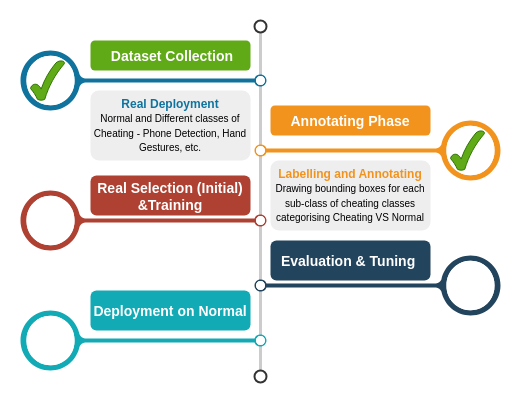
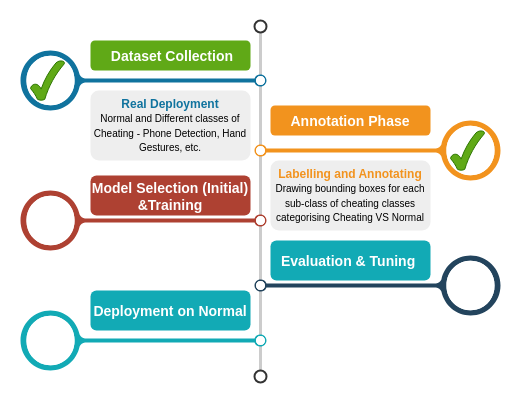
node "Annotating Phase": label "Annotating Phase" -> "Annotation Phase"
node "Real Selection (Initial) &Training": label "Real Selection (Initial) &Training" -> "Model Selection (Initial) &Training"
node "Evaluation & Tuning": fillcolor #23445d -> #12aab5
